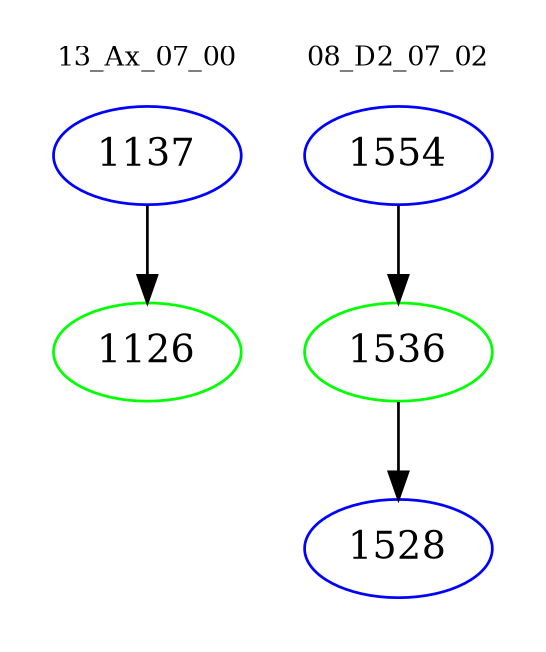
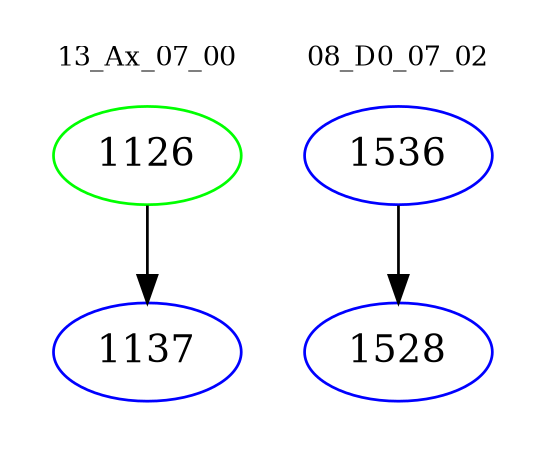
cluster "08_D2_07_02": label "08_D2_07_02" -> "08_D0_07_02"
node "1554": removed
edge "1137" -> "1126": reversed
node "1536": color green -> blue
